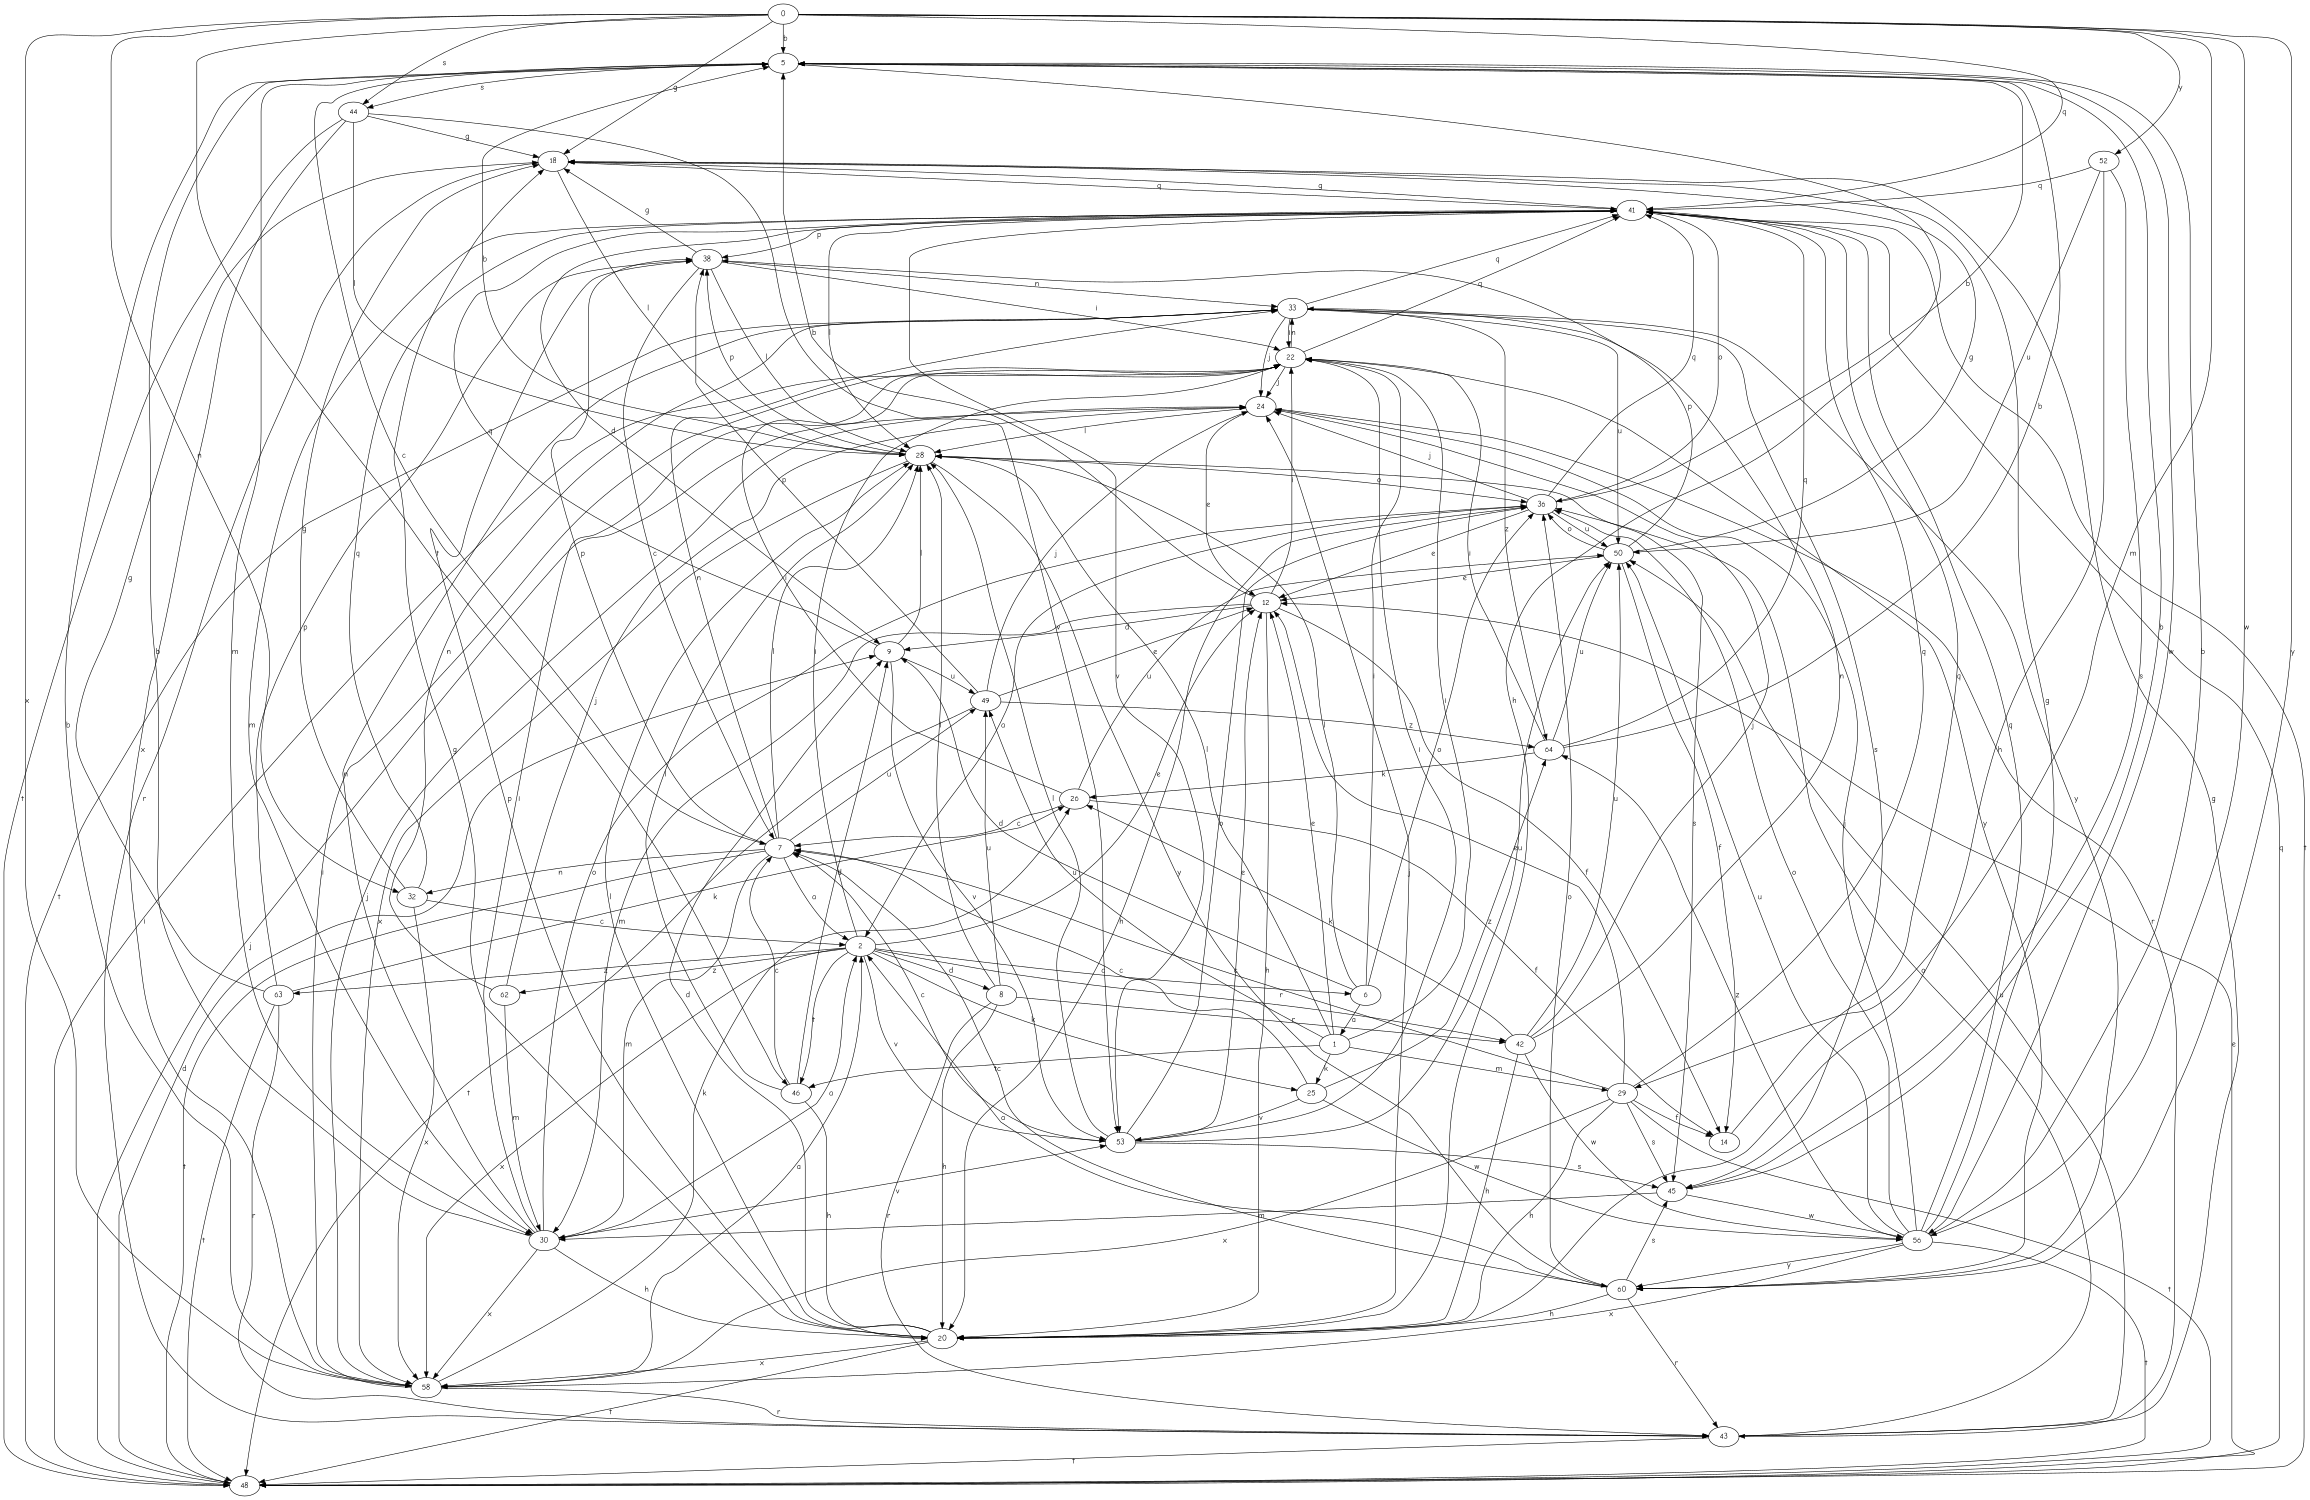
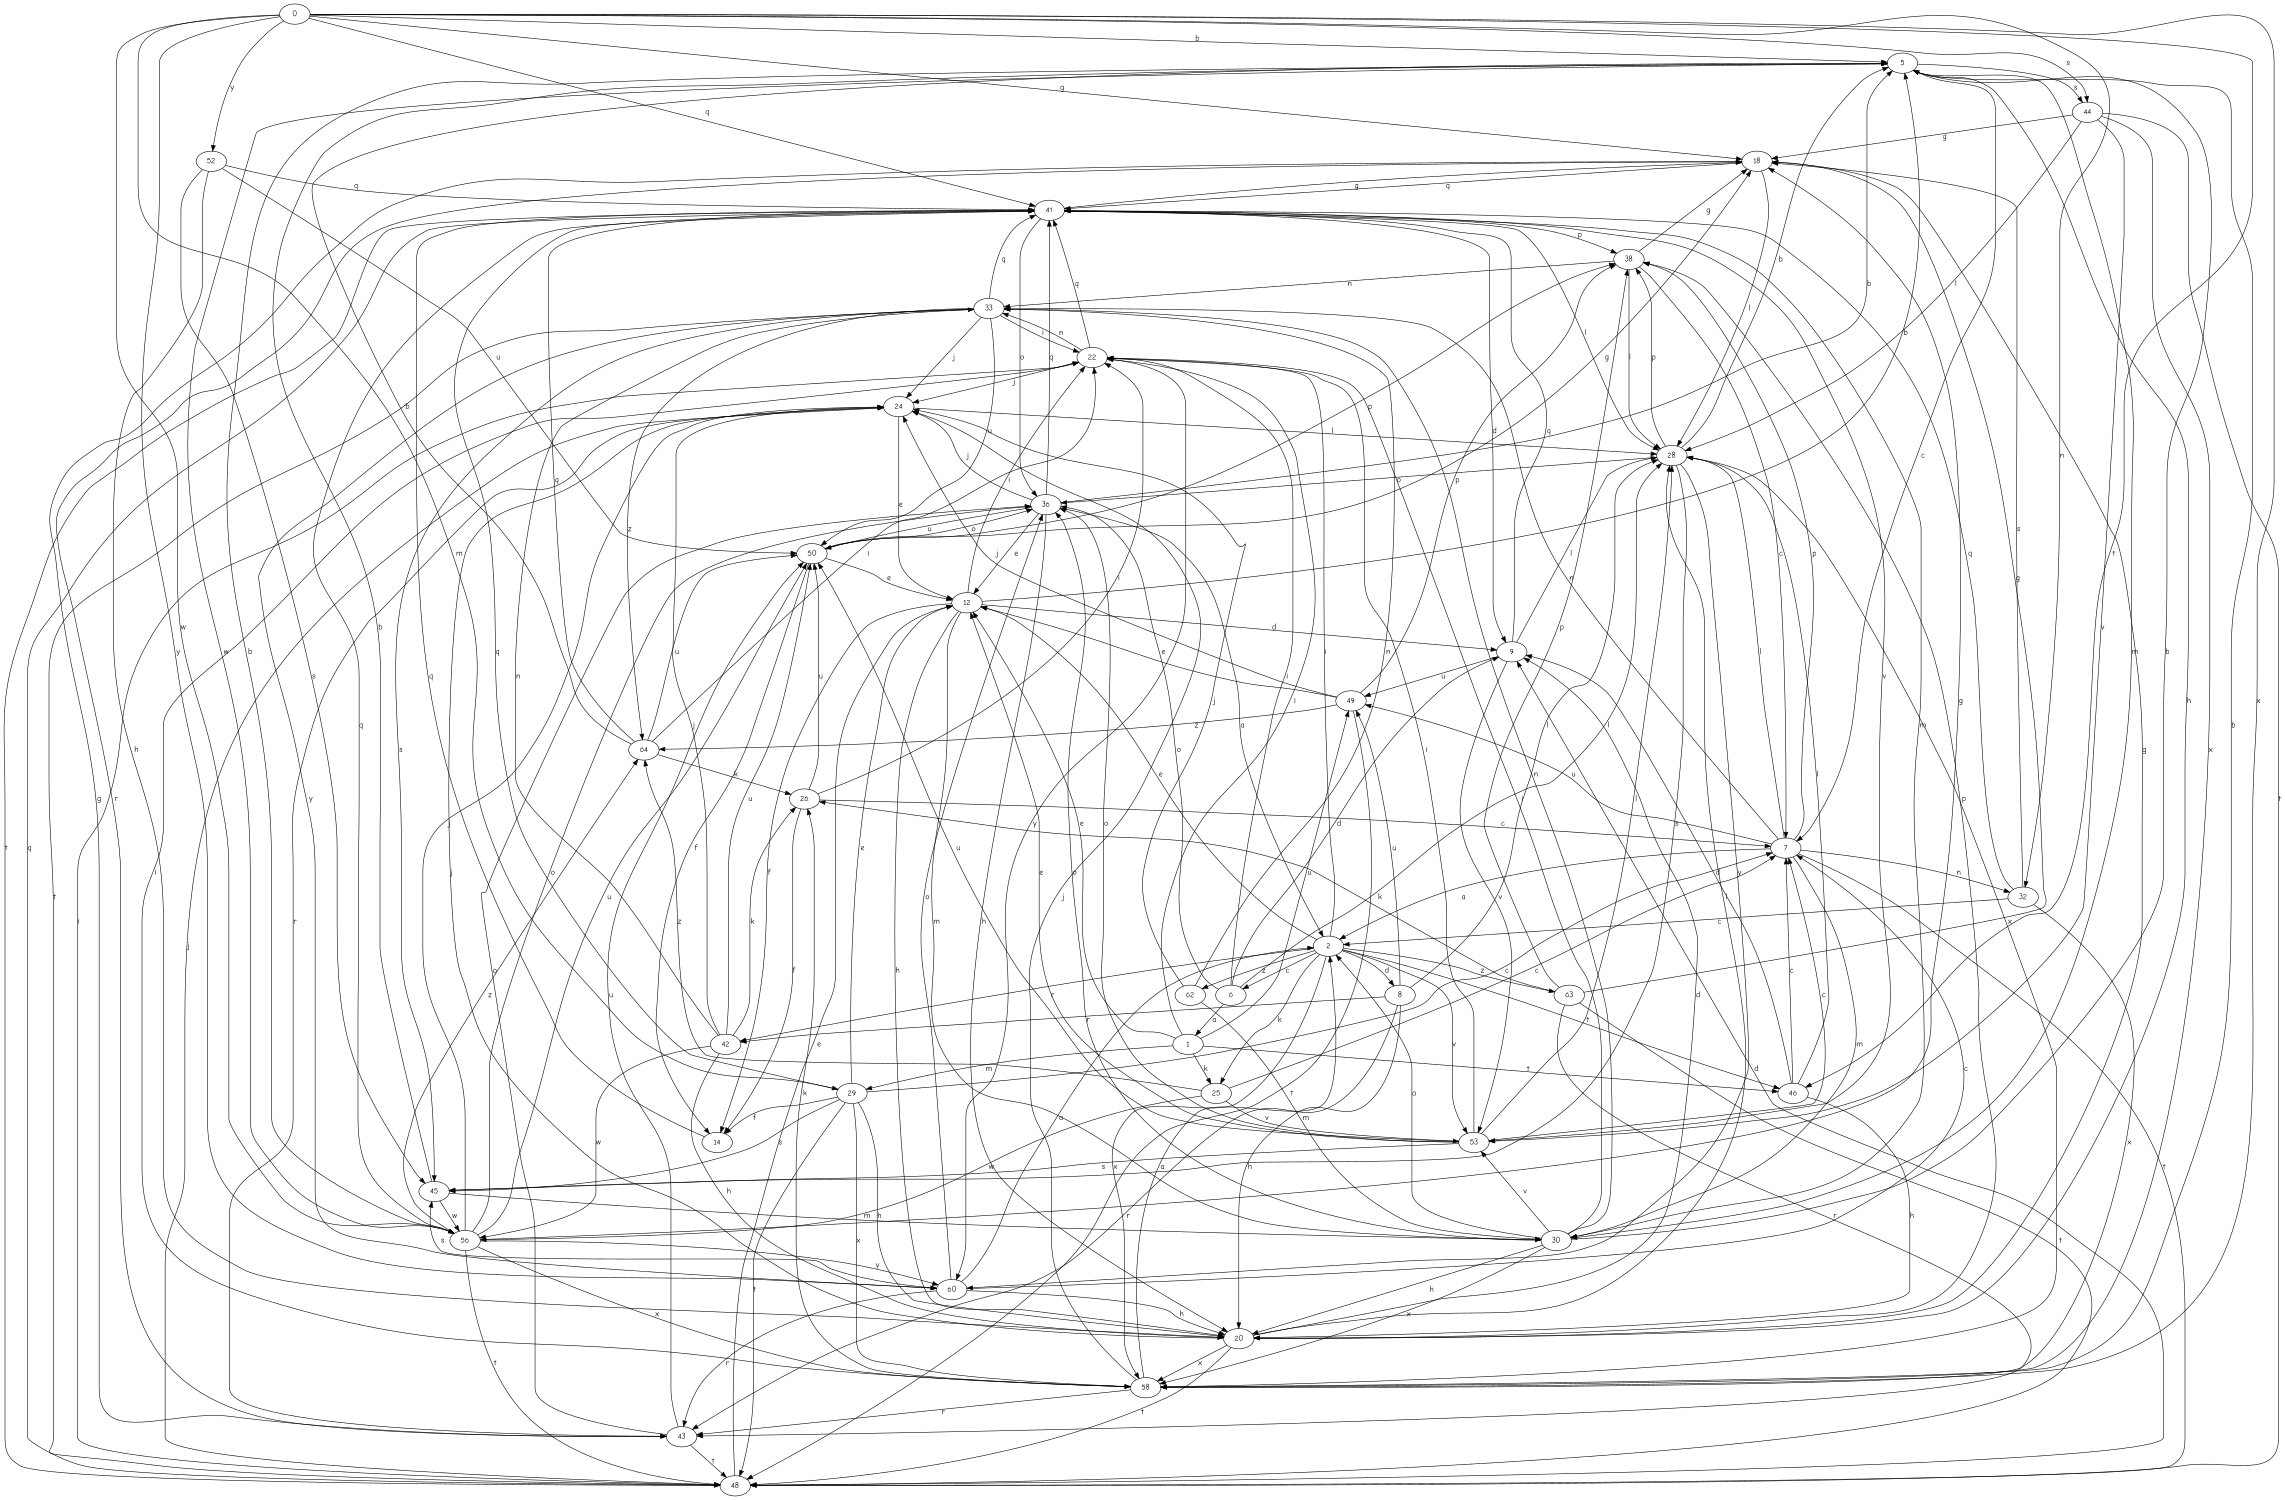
edge "38" -> "22": removed, label "i"
edge "32" -> "18": label "g" -> "s"
edge "1" -> "28": removed, label "l"
